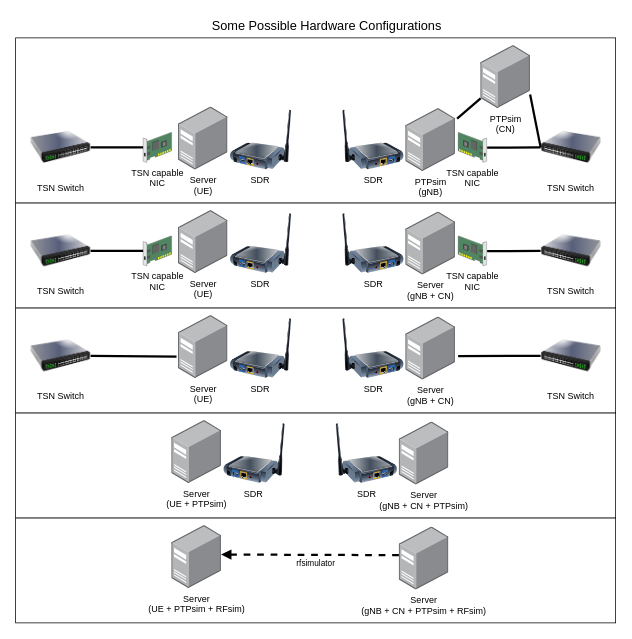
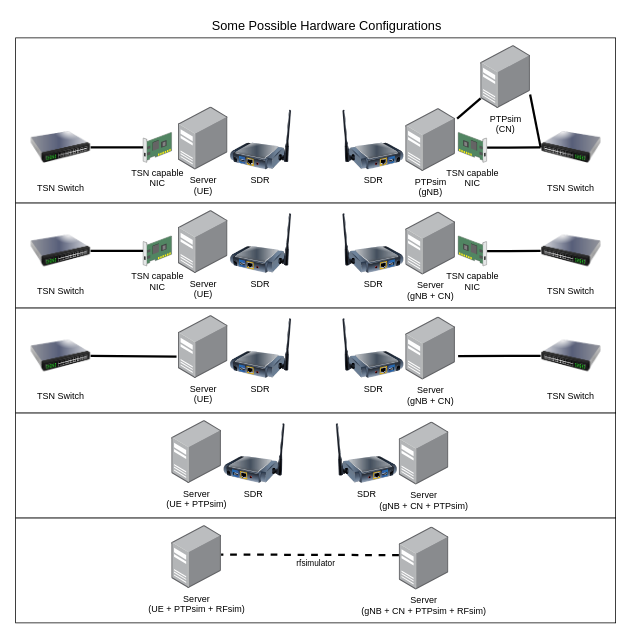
edge "Server (gNB + CN + PTPsim + RFsim)" -> "Server (UE + PTPsim + RFsim)": arrowhead block -> none
